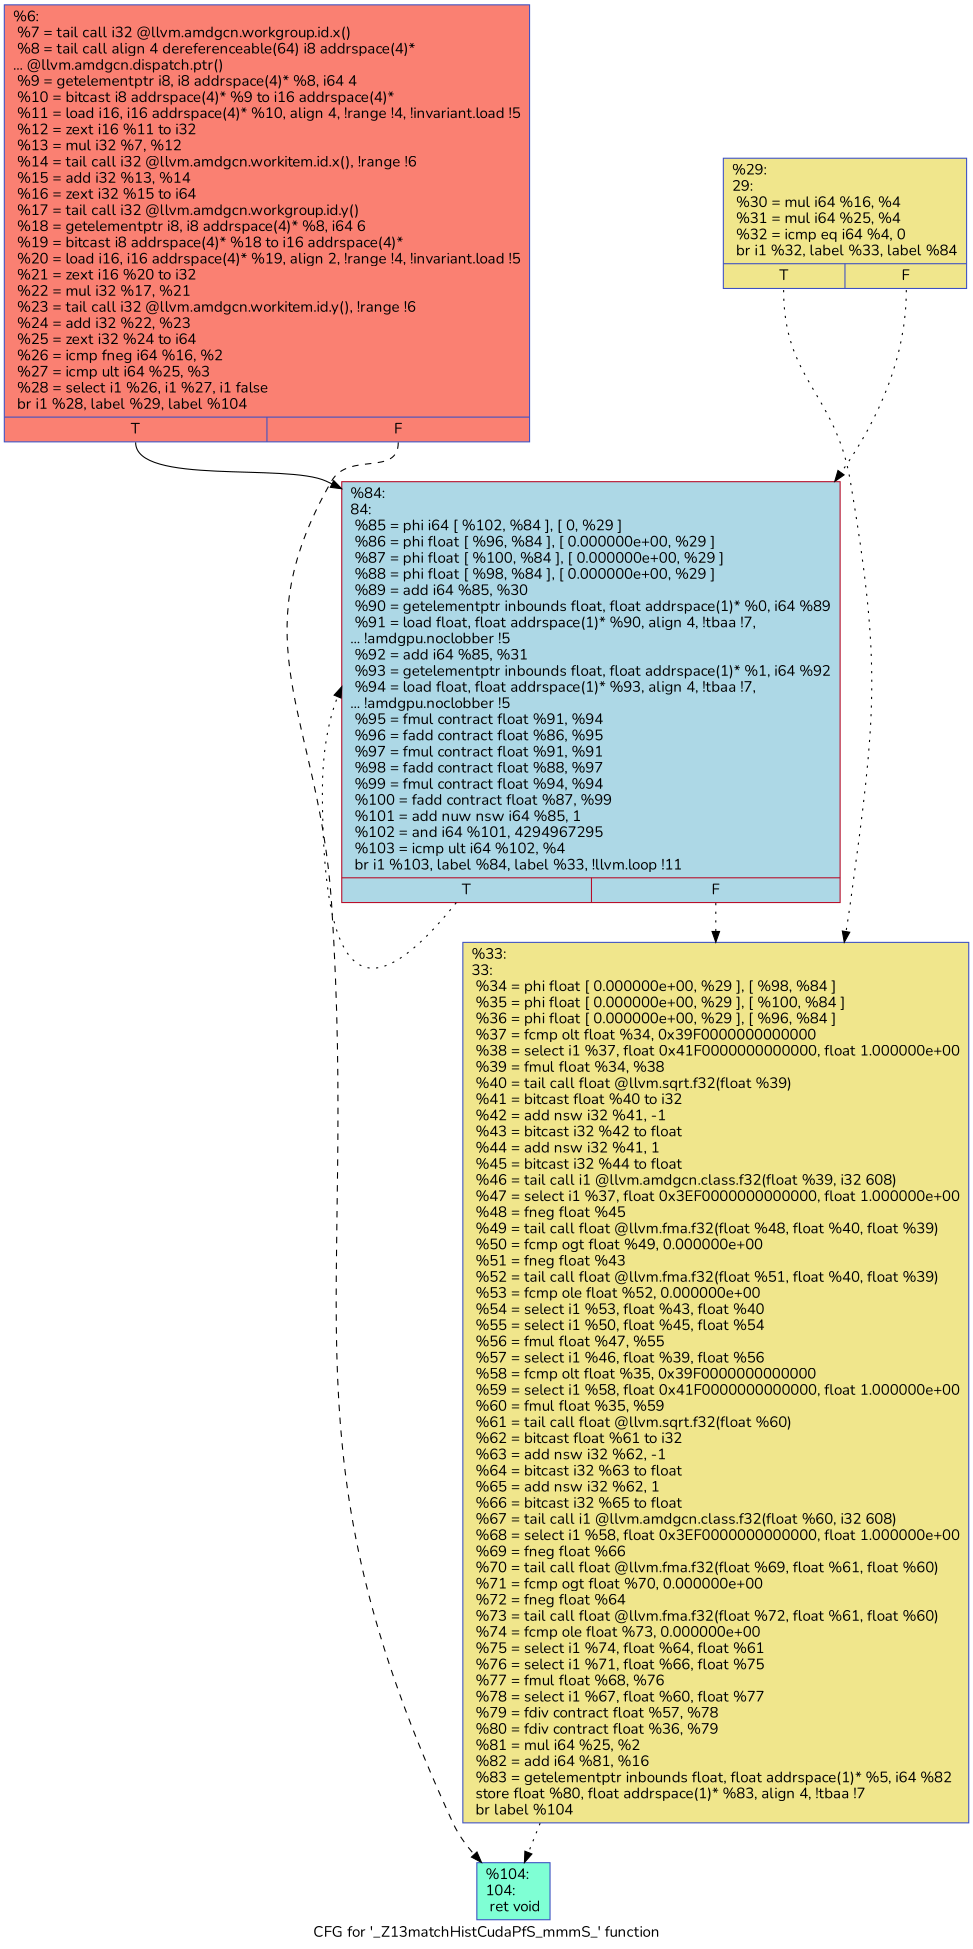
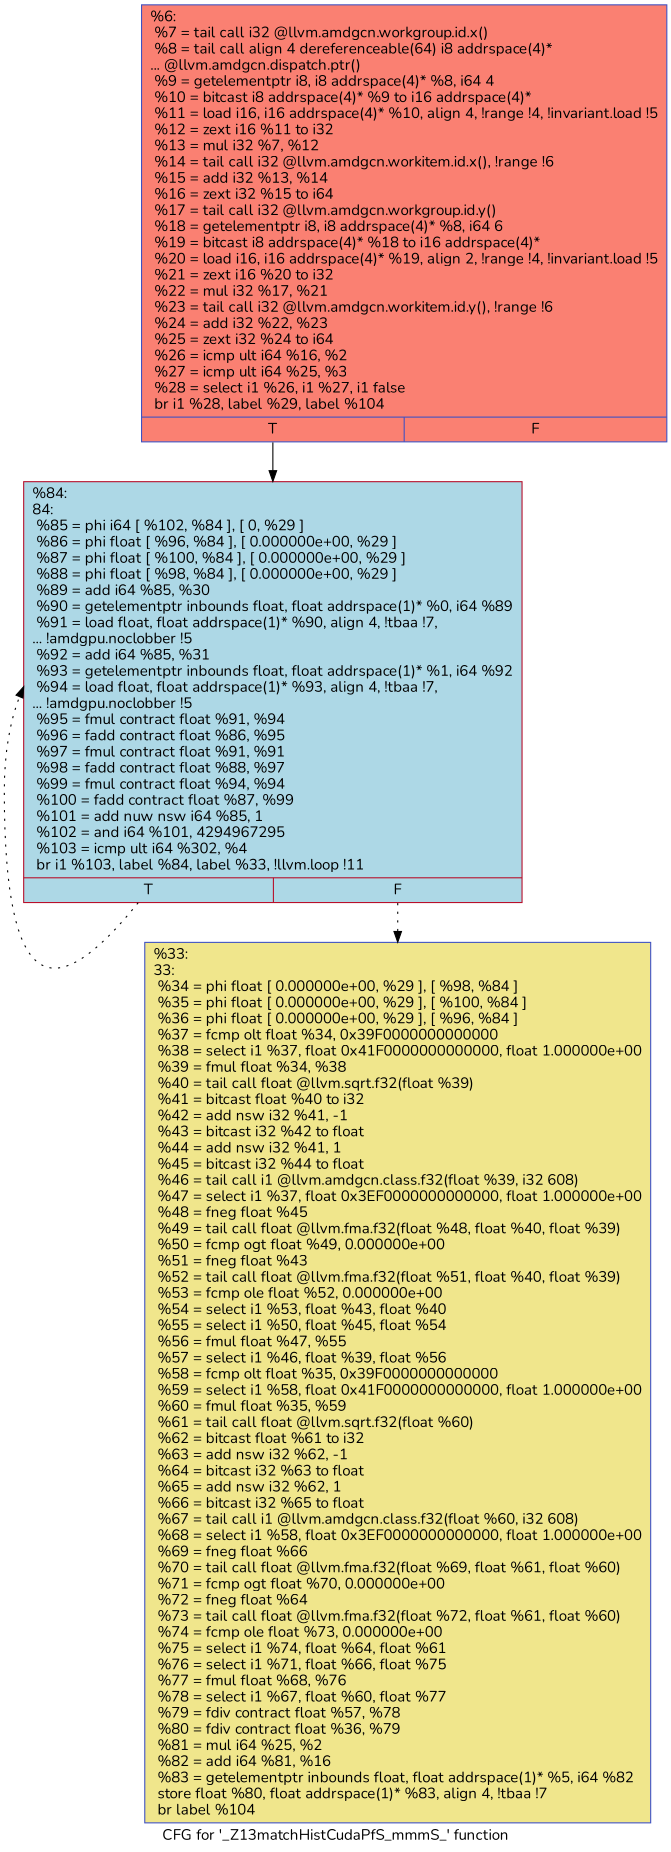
node "%29:": removed
node "%6:": text "%26 = icmp fneg i64 %16, %2" -> "%26 = icmp ult i64 %16, %2"
node "%84:": text "%103 = icmp ult i64 %102, %4" -> "%103 = icmp ult i64 %302, %4"
node "%104:": removed
